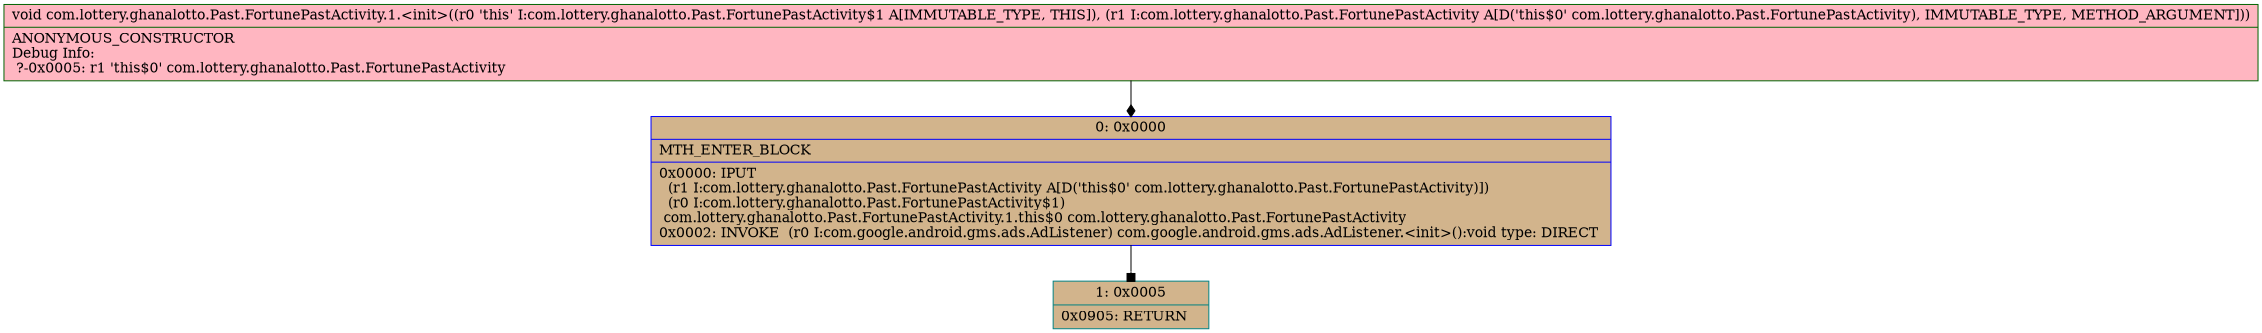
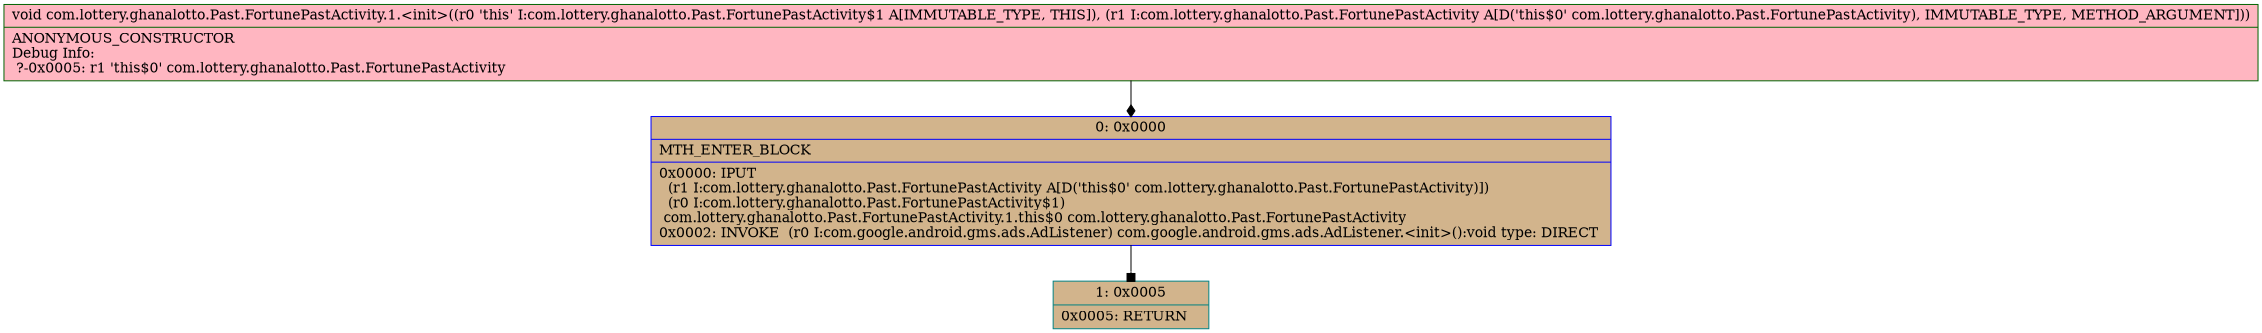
node "1: 0x0005": text "0x0905: RETURN" -> "0x0005: RETURN"
